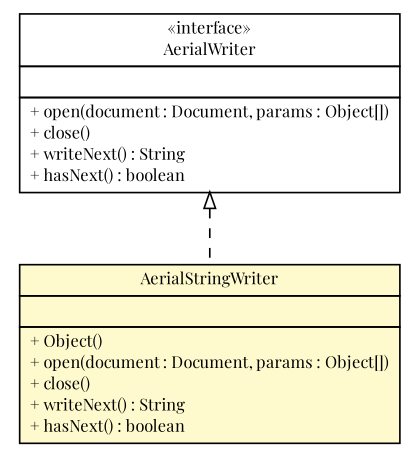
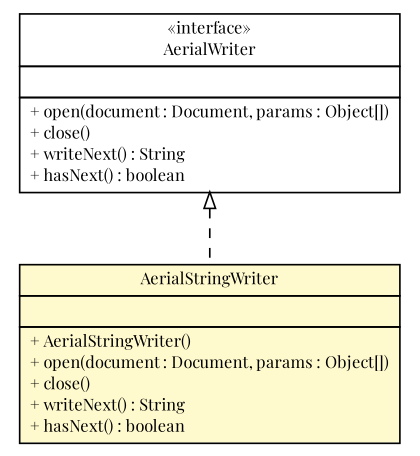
node "AerialStringWriter": text "+ Object()" -> "+ AerialStringWriter()"
